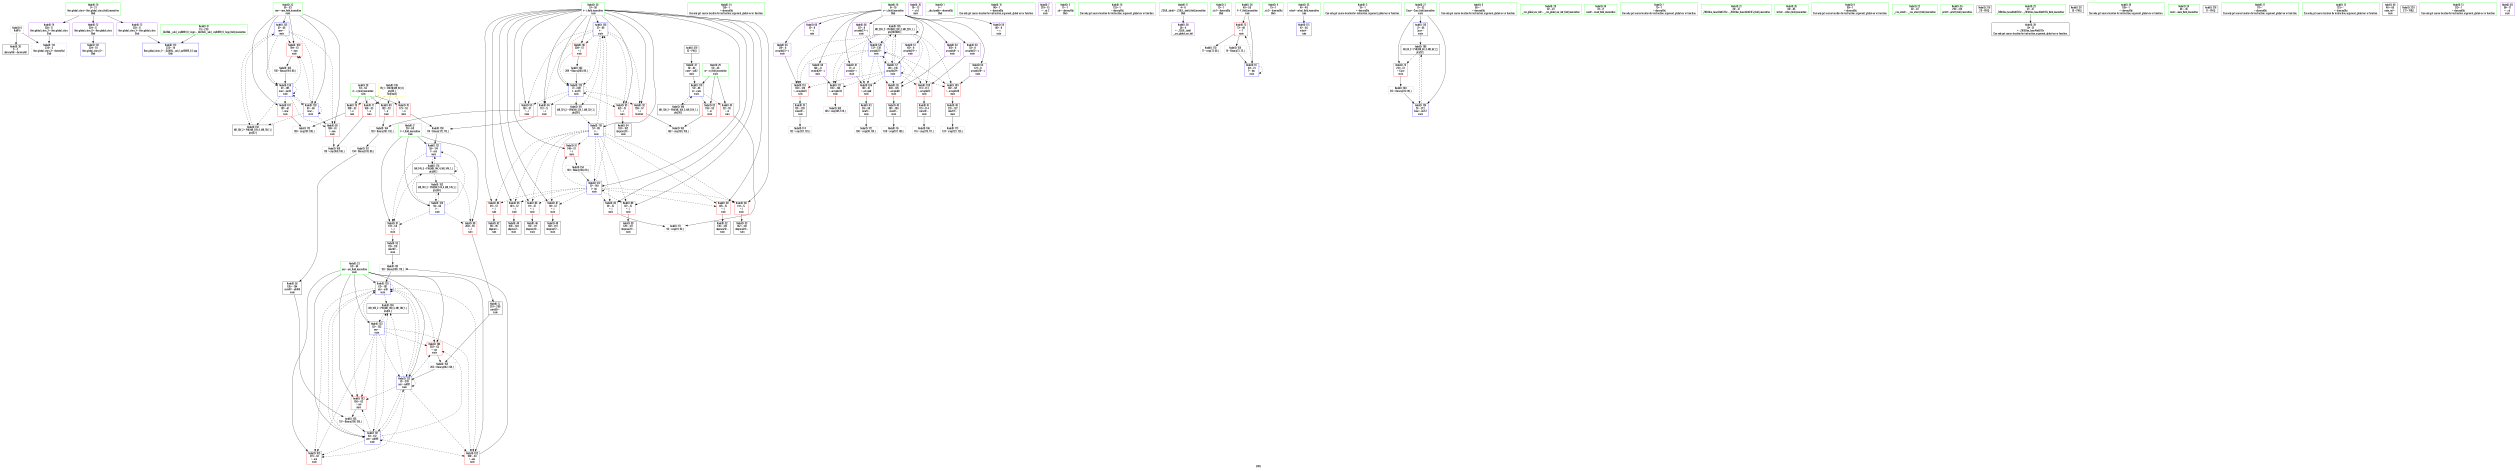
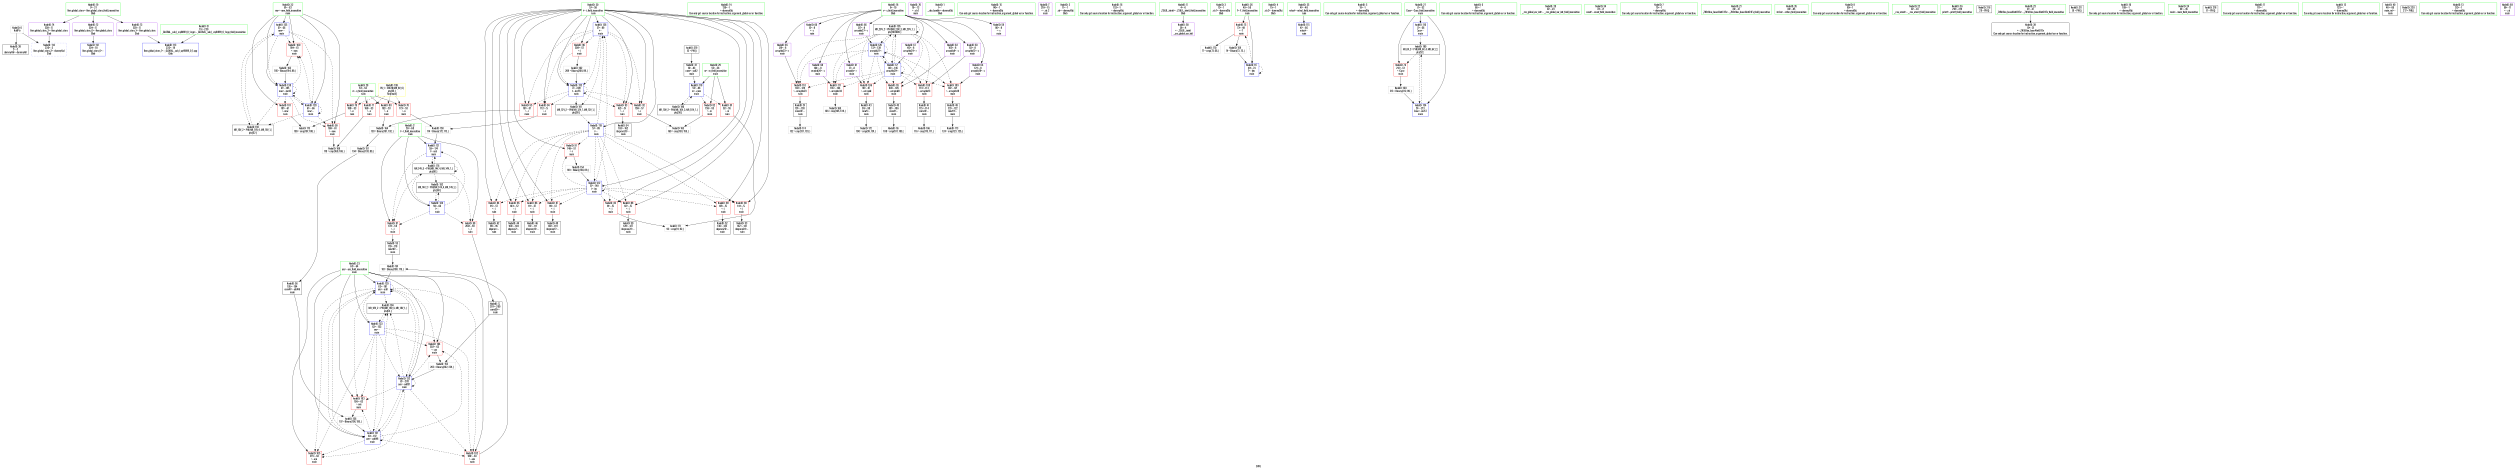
node "NodeID: 92": text "location" -> "main"
